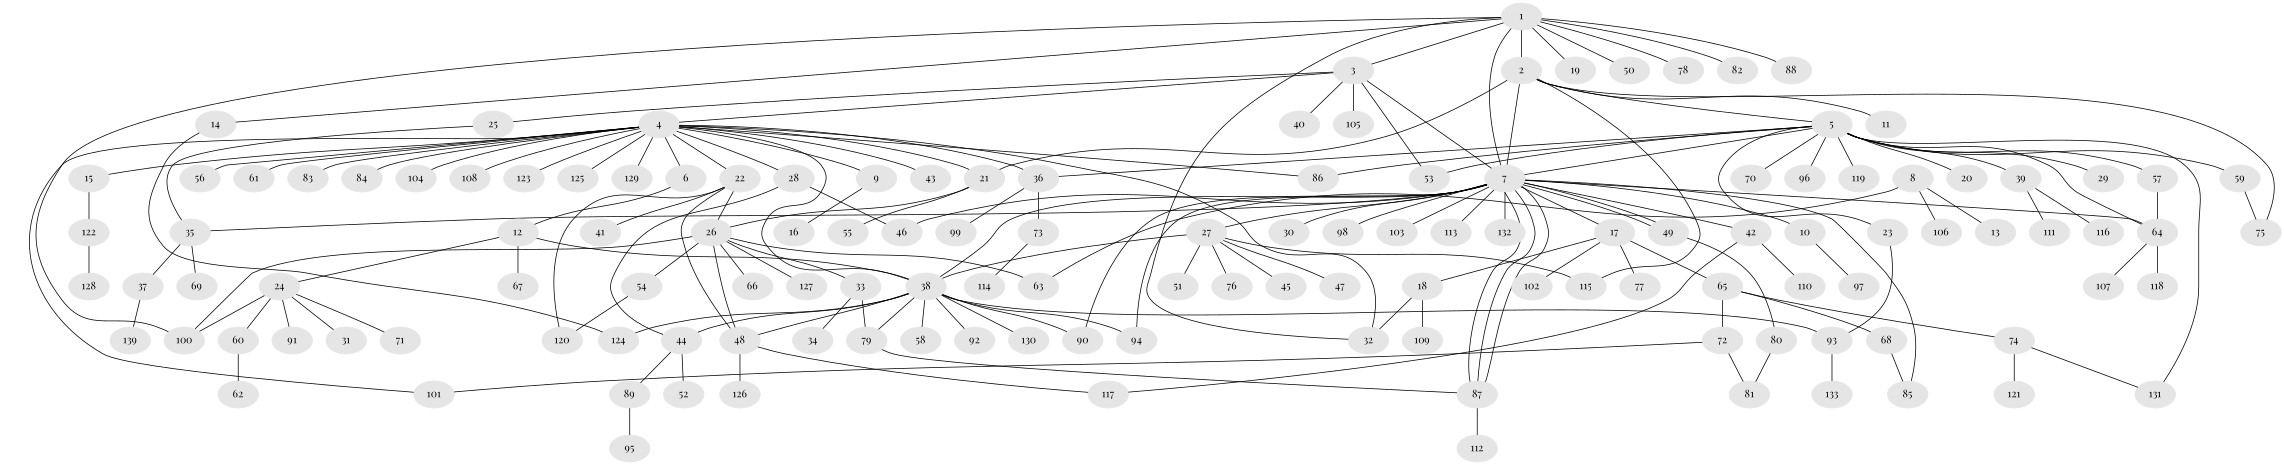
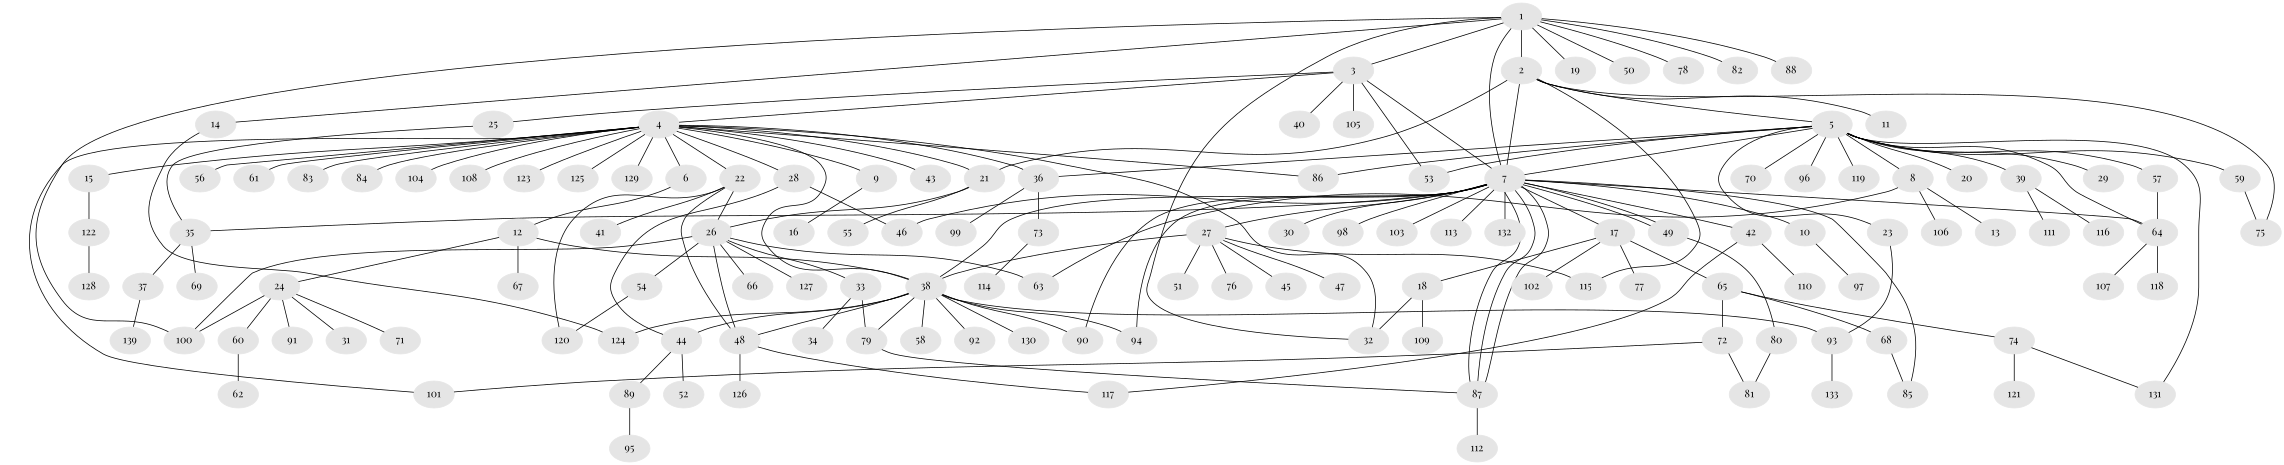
edge "5" -- "8": added
